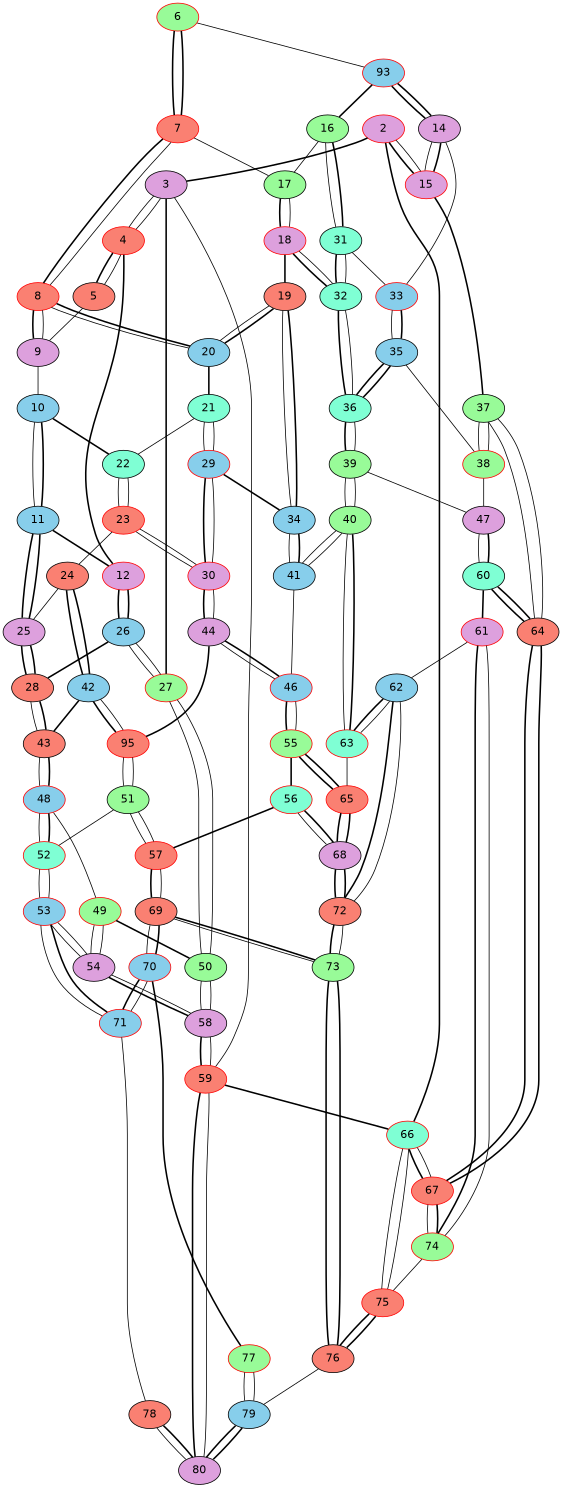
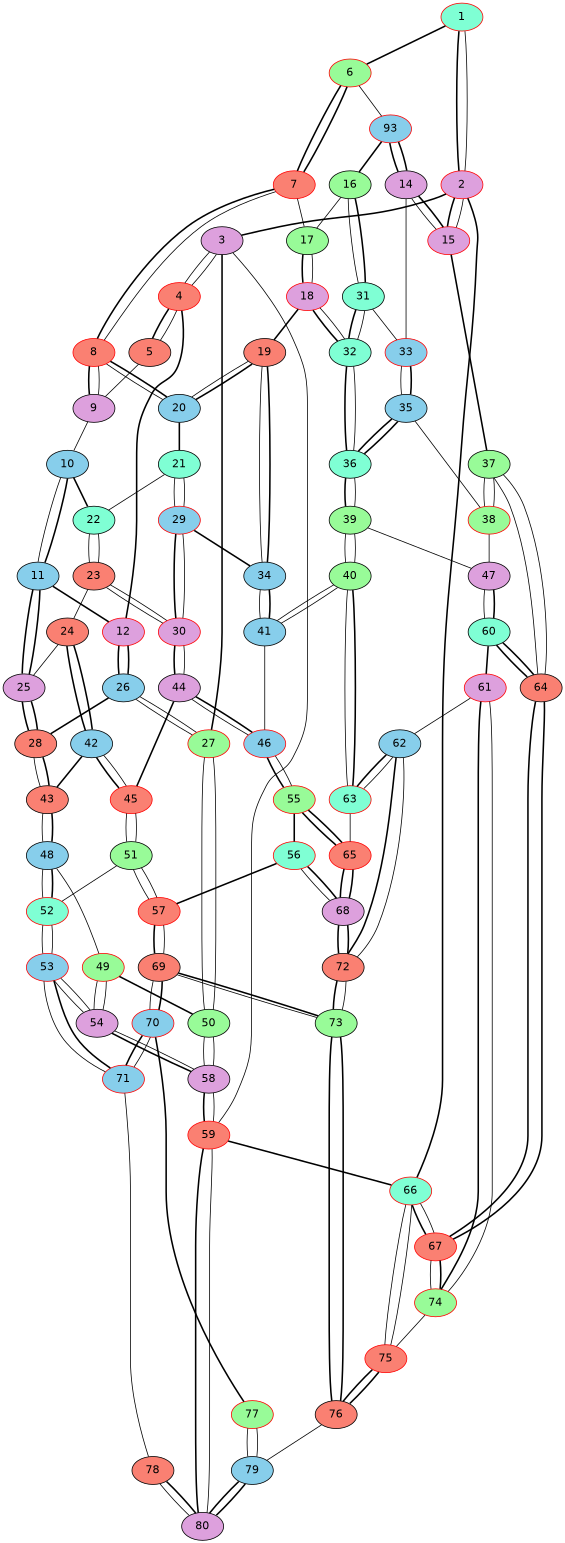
node "1": added
node "23": color red -> black
node "95": label "95" -> "45"
node "48": color red -> black
